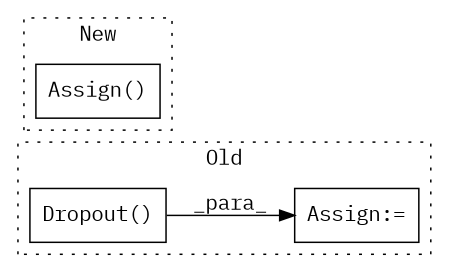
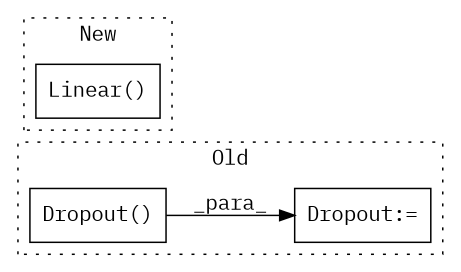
node "Assign()": label "Assign()" -> "Linear()"
node "Assign:=": label "Assign:=" -> "Dropout:="
